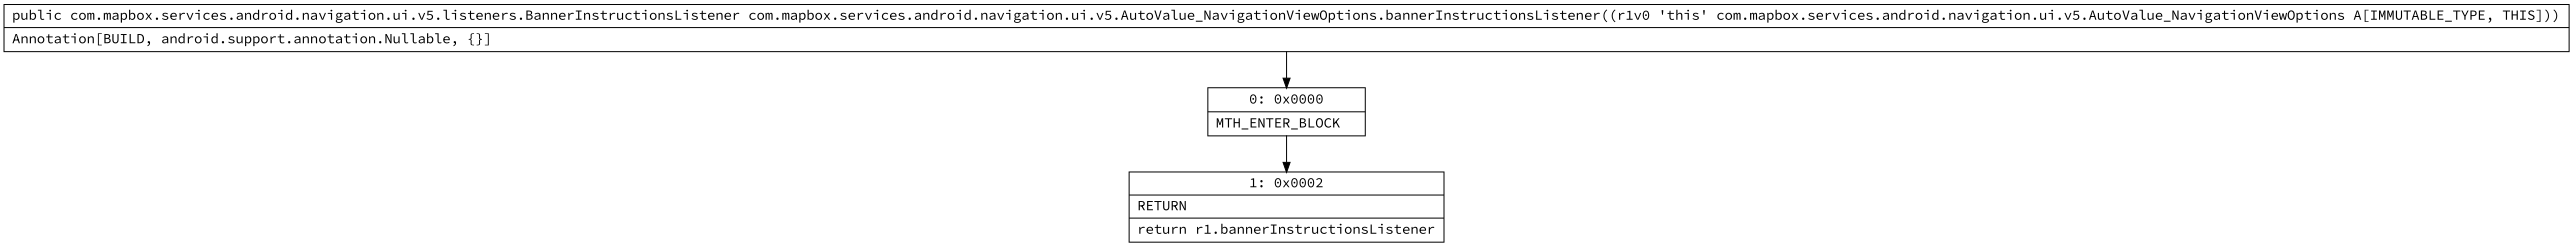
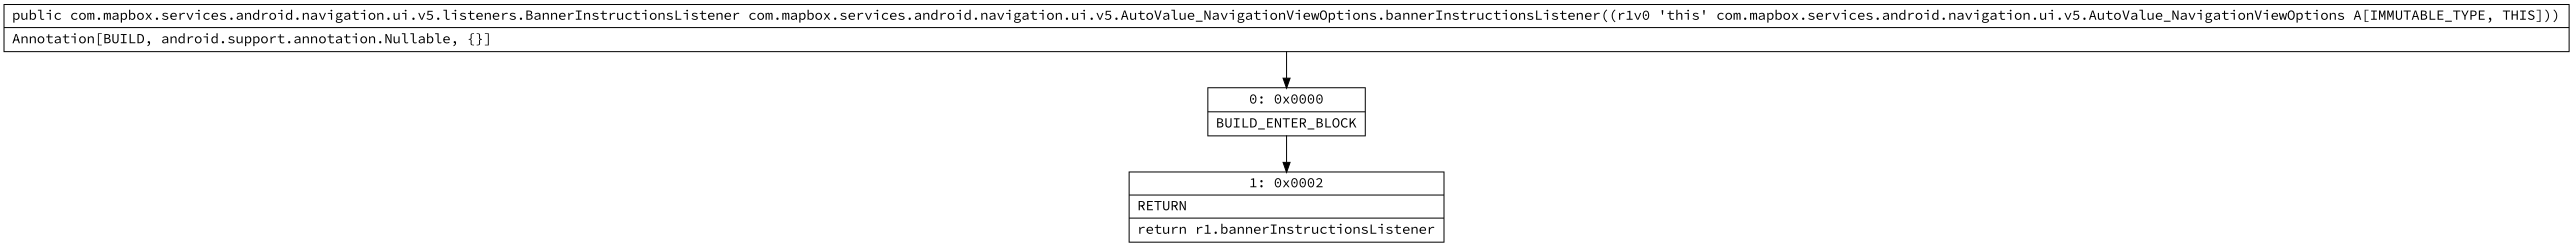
node "0: 0x0000": text "MTH_ENTER_BLOCK" -> "BUILD_ENTER_BLOCK"
